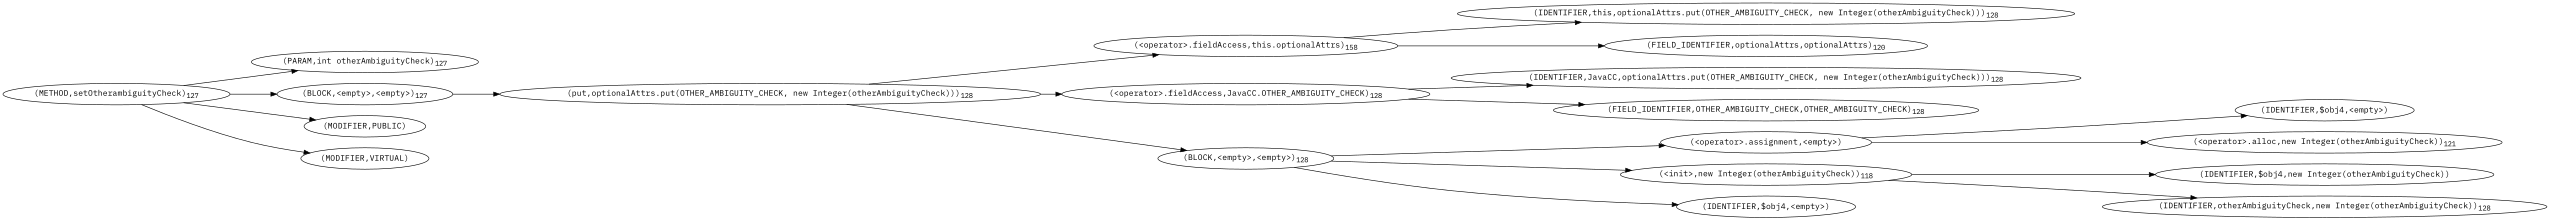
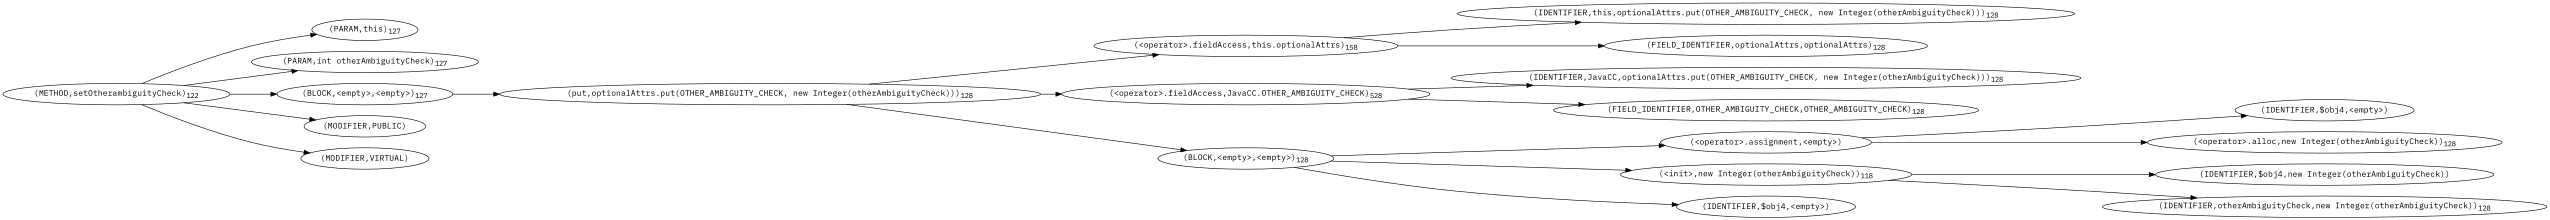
node "(PARAM,this)": added
node "(FIELD_IDENTIFIER,optionalAttrs,optionalAttrs)": text "120" -> "128"
node "(METHOD,setOtherambiguityCheck)": text "127" -> "122"
node "(<operator>.fieldAccess,JavaCC.OTHER_AMBIGUITY_CHECK)": text "128" -> "528"
node "(<operator>.alloc,new Integer(otherAmbiguityCheck))": text "121" -> "128"
